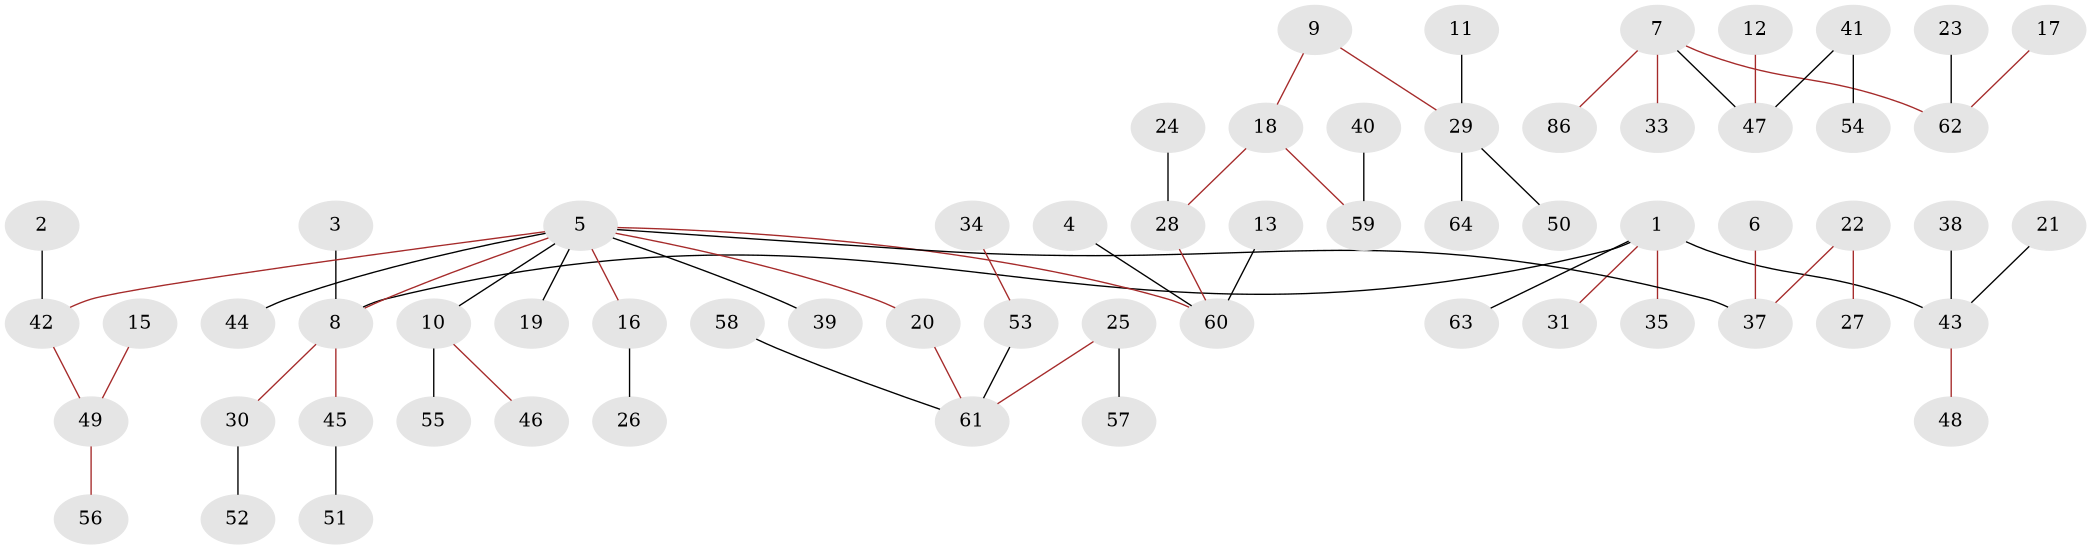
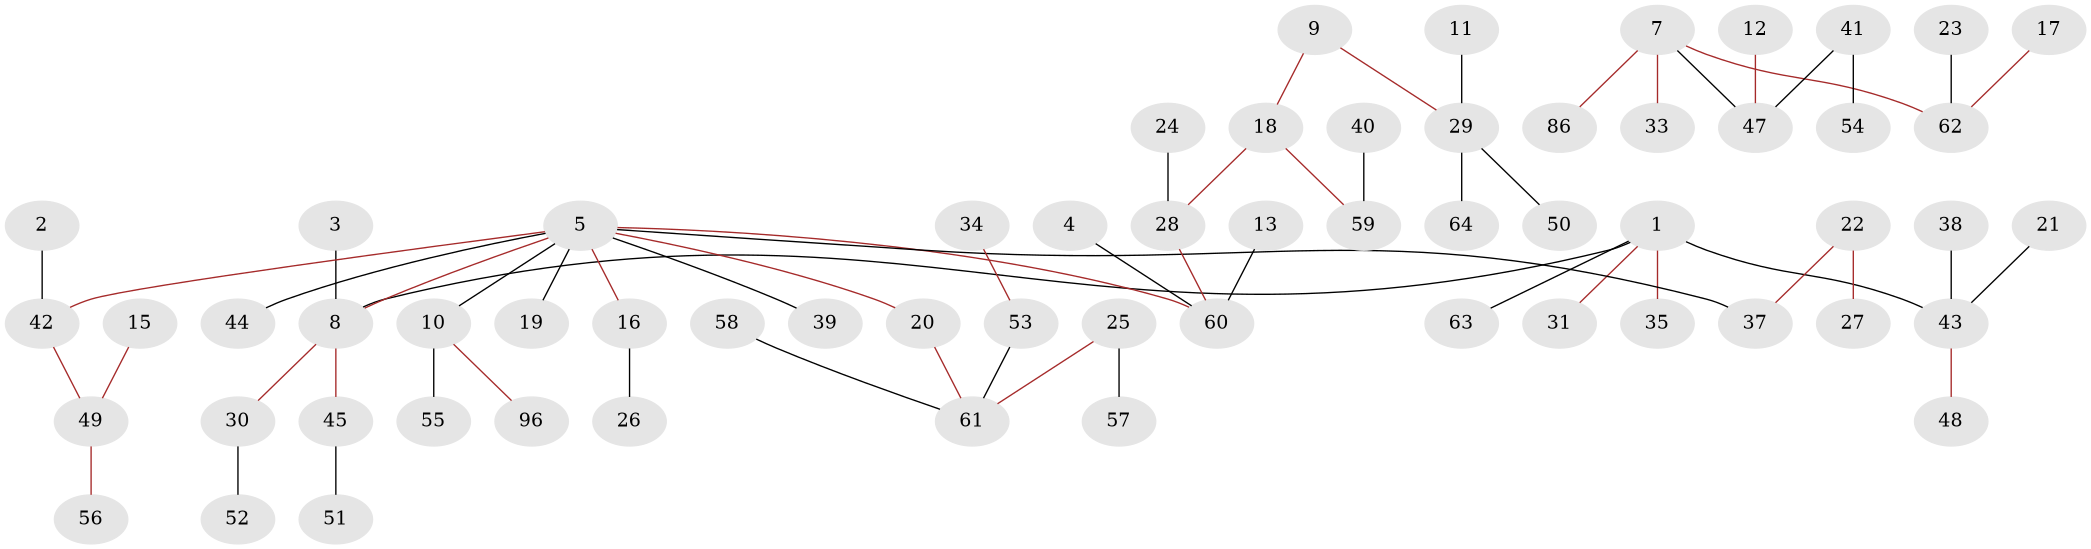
node "6": removed
node "46": label "46" -> "96"
